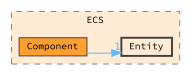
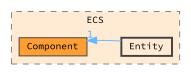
edge "Component" -> "Entity": reversed
